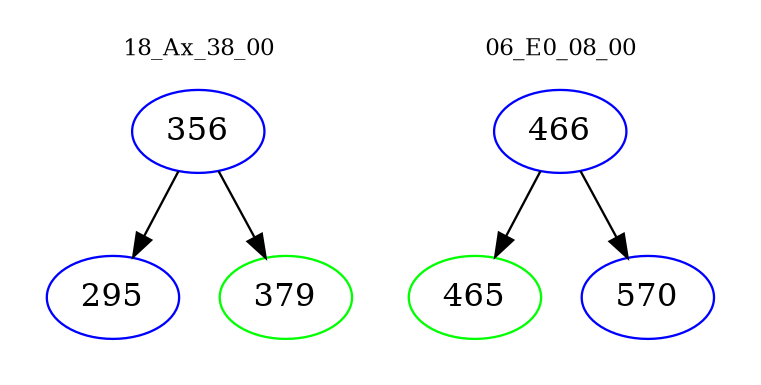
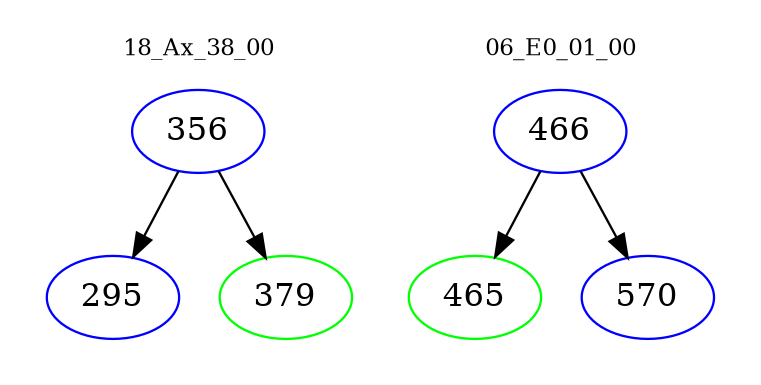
cluster "06_E0_08_00": label "06_E0_08_00" -> "06_E0_01_00"
